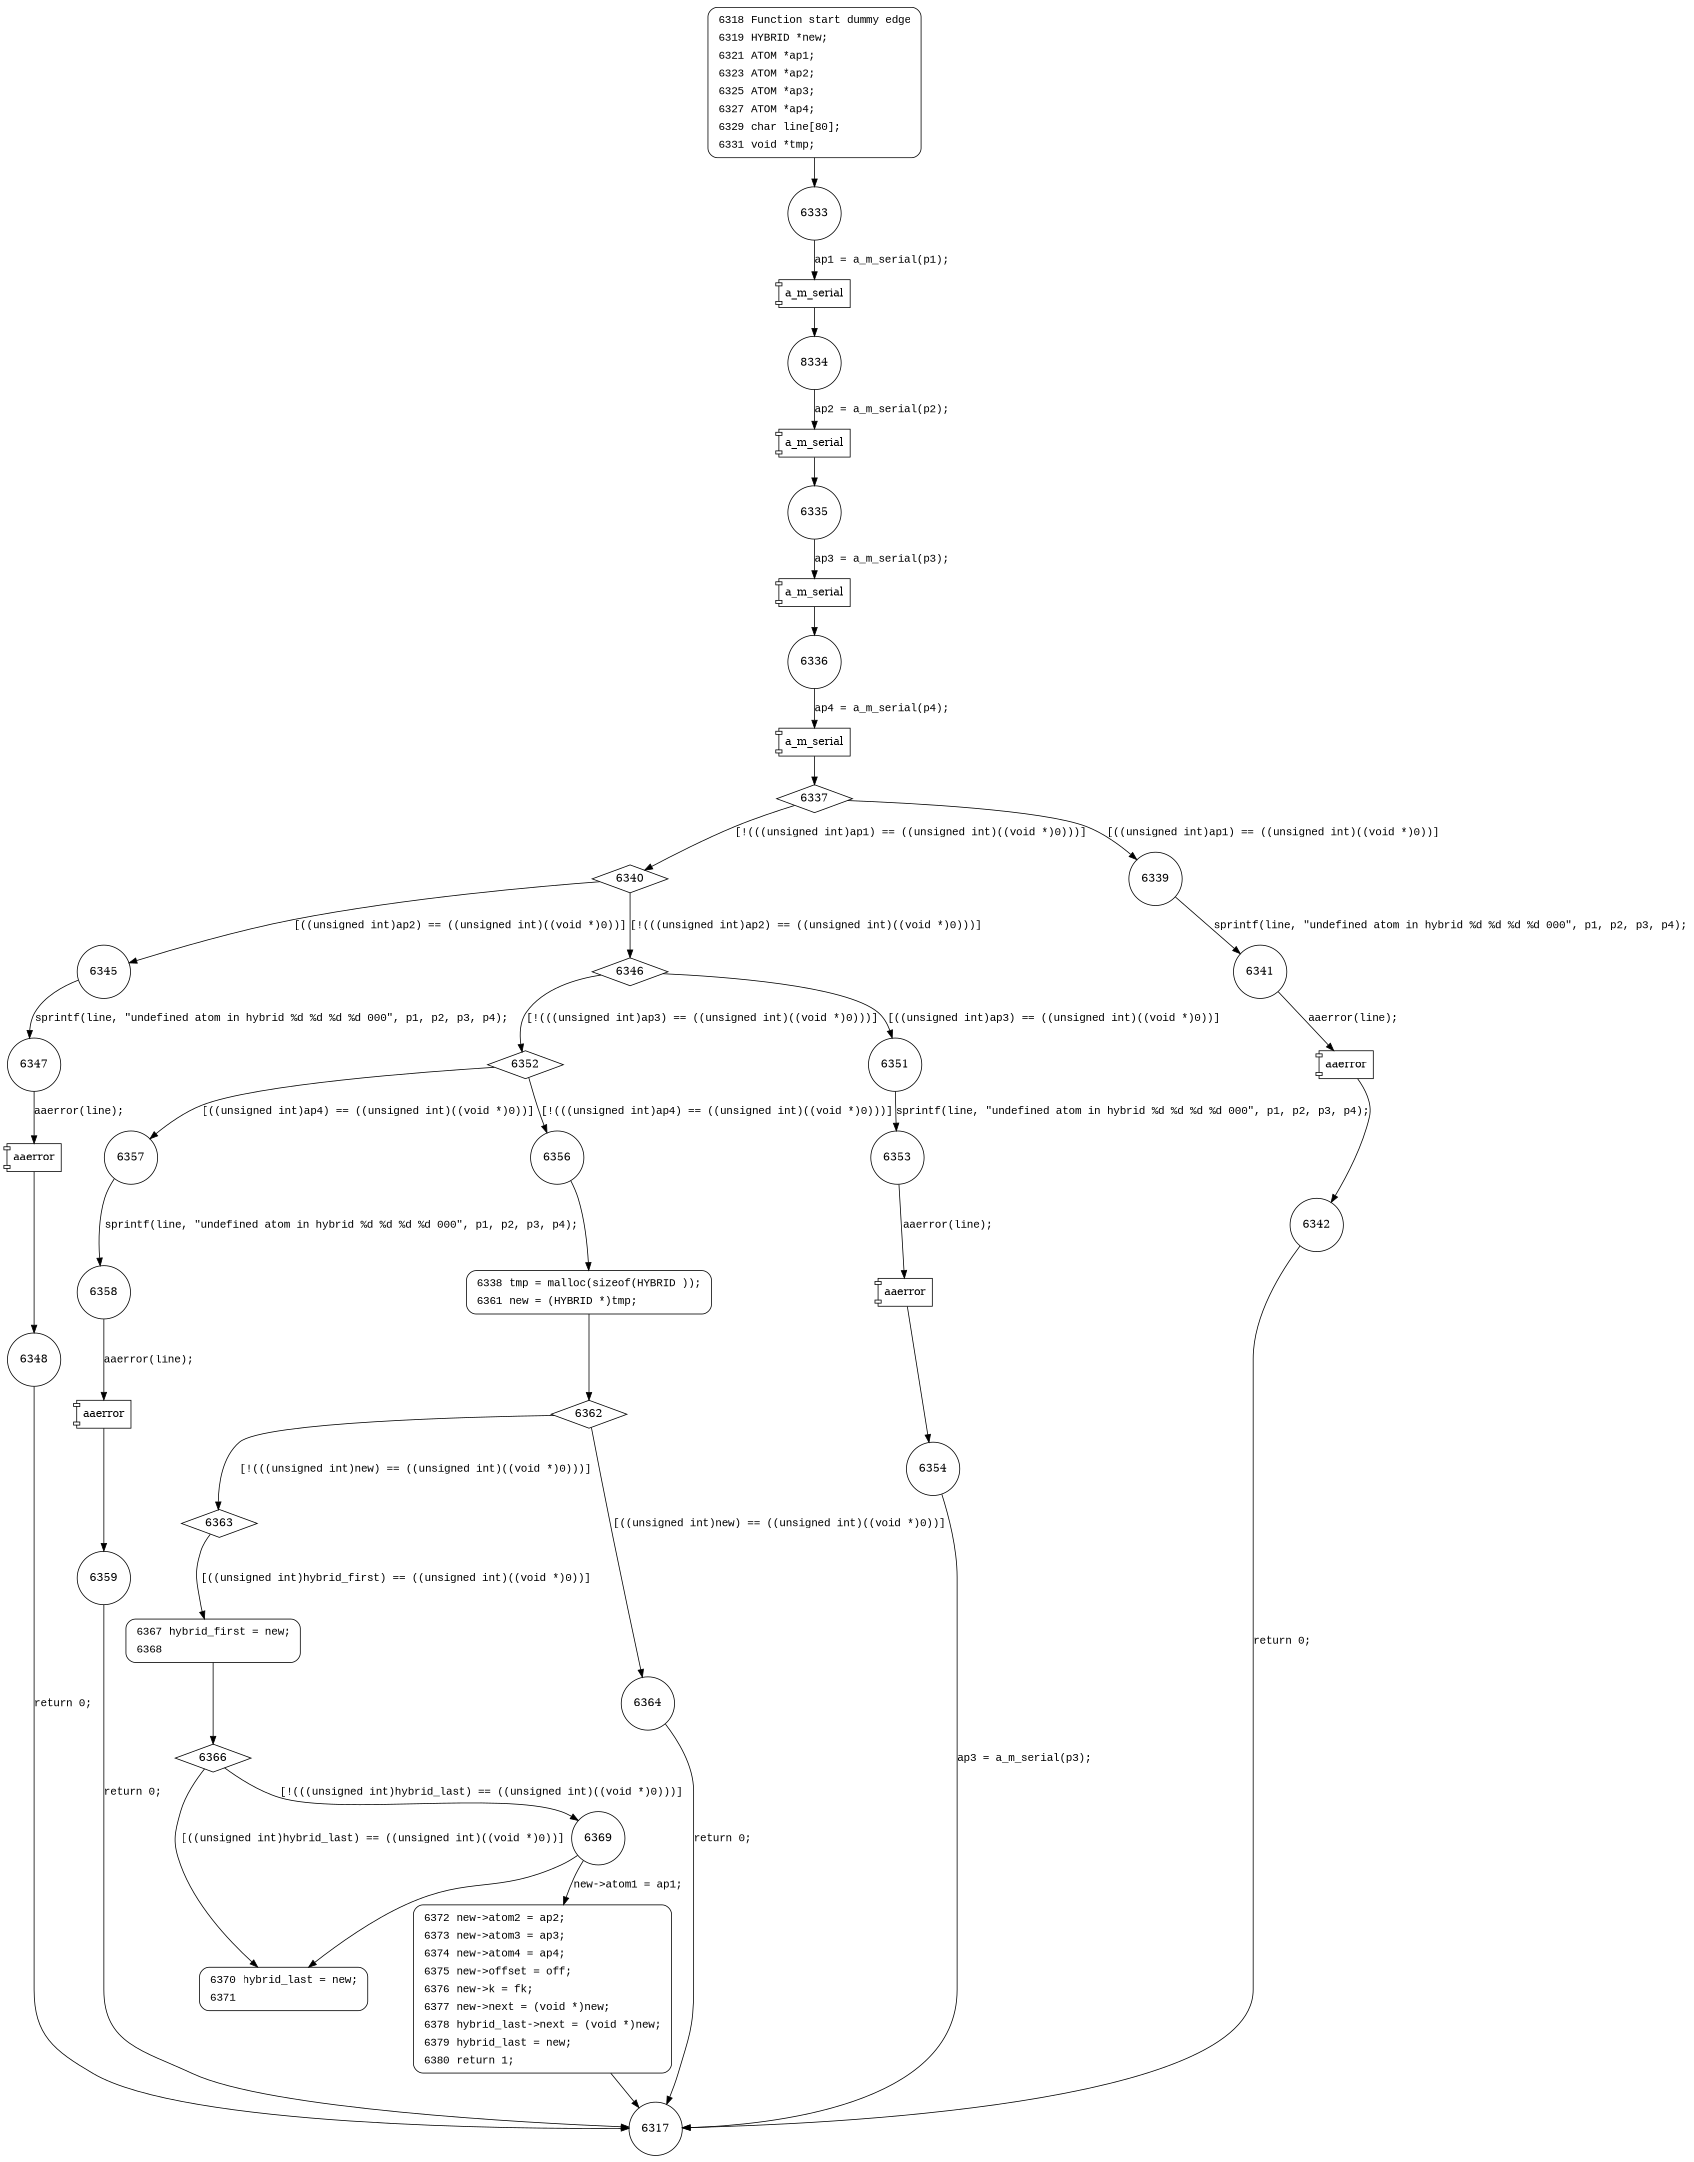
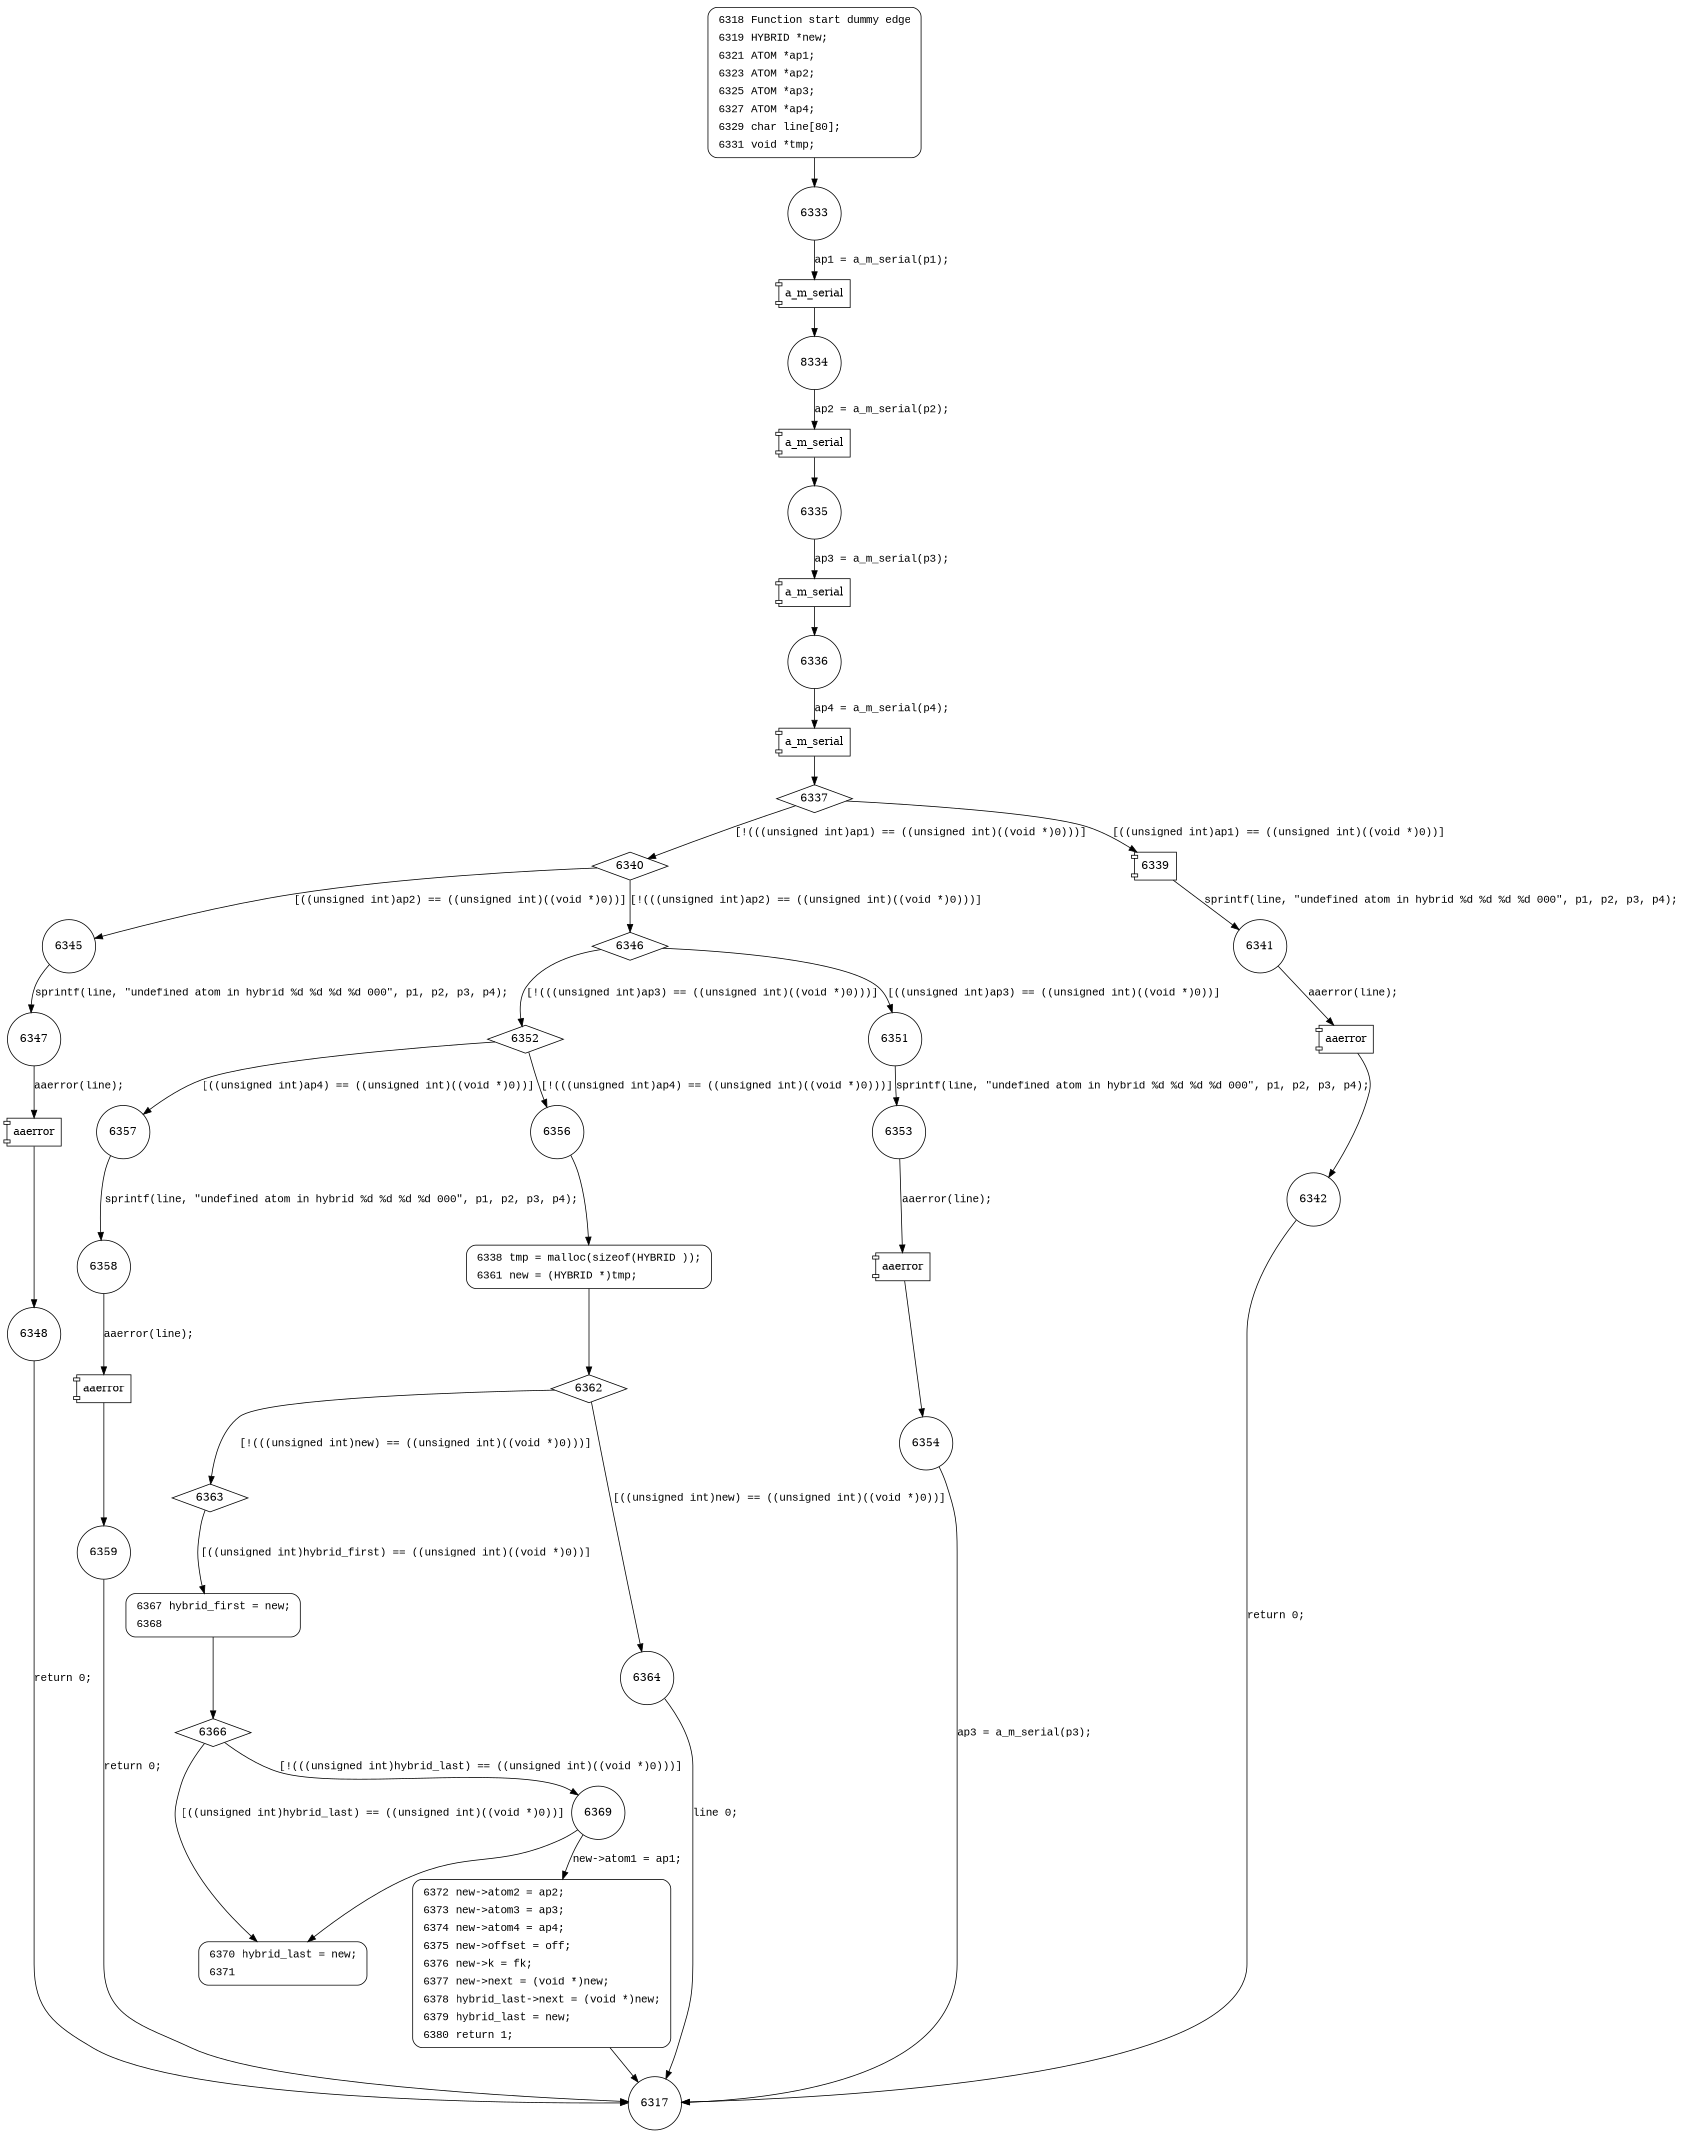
node "6339": shape circle -> component
edge "6364" -> "6317": label "return 0;" -> "line 0;"
